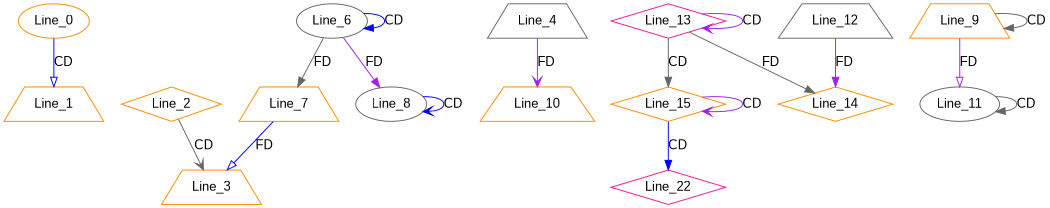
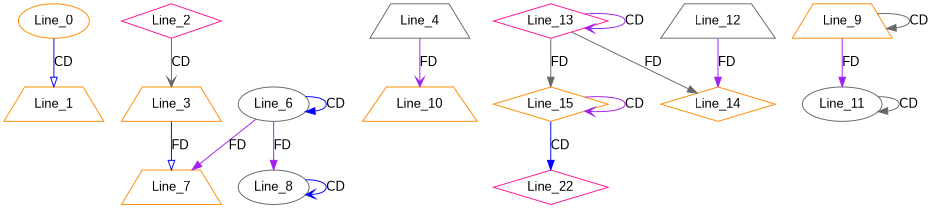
edge "Line_6" -> "Line_7": color gray40 -> purple
edge "Line_9" -> "Line_11": arrowhead onormal -> normal
edge "Line_13" -> "Line_15": label "CD" -> "FD"
node "Line_2": color darkorange -> deeppink
edge "Line_7" -> "Line_3": reversed
